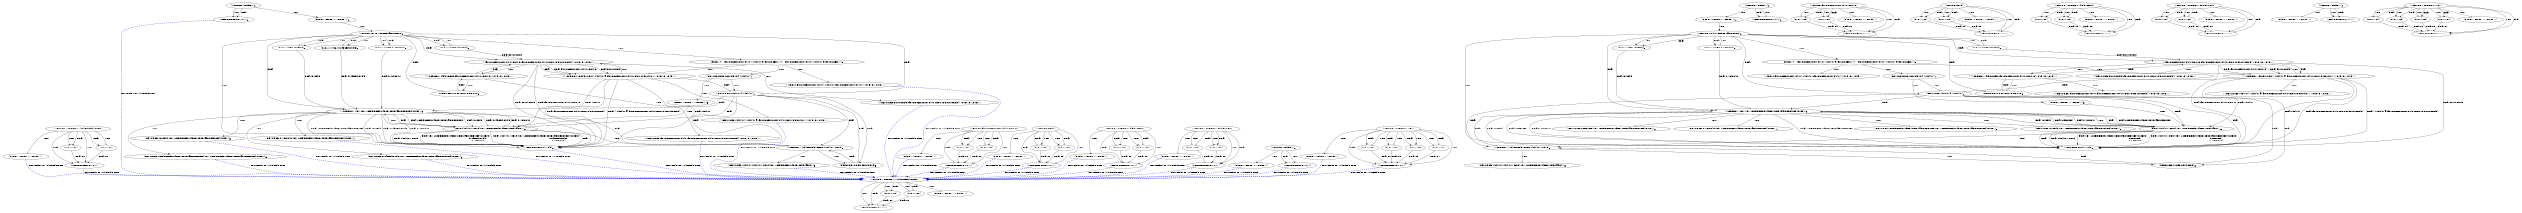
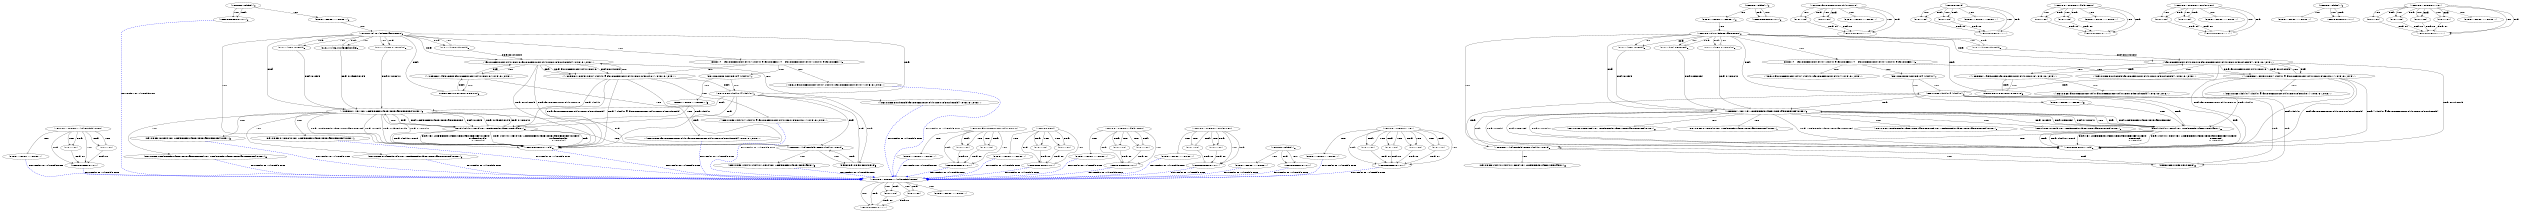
node "(PARAM,bool presented)": added
